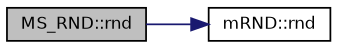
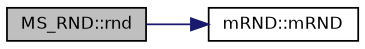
node "mRND::rnd": label "mRND::rnd" -> "mRND::mRND"
